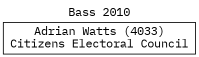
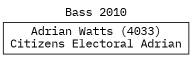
node "Adrian Watts (4033) Citizens Electoral Council": label "Adrian Watts (4033) Citizens Electoral Council" -> "Adrian Watts (4033) Citizens Electoral Adrian"
